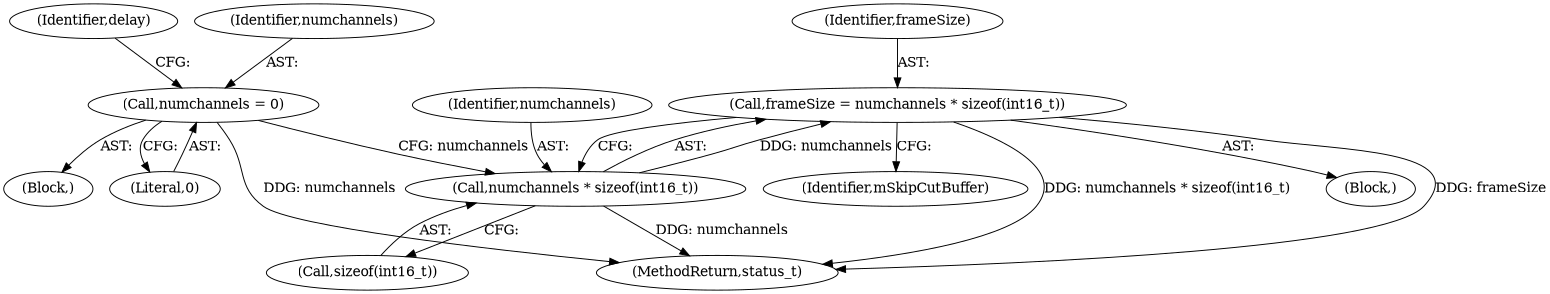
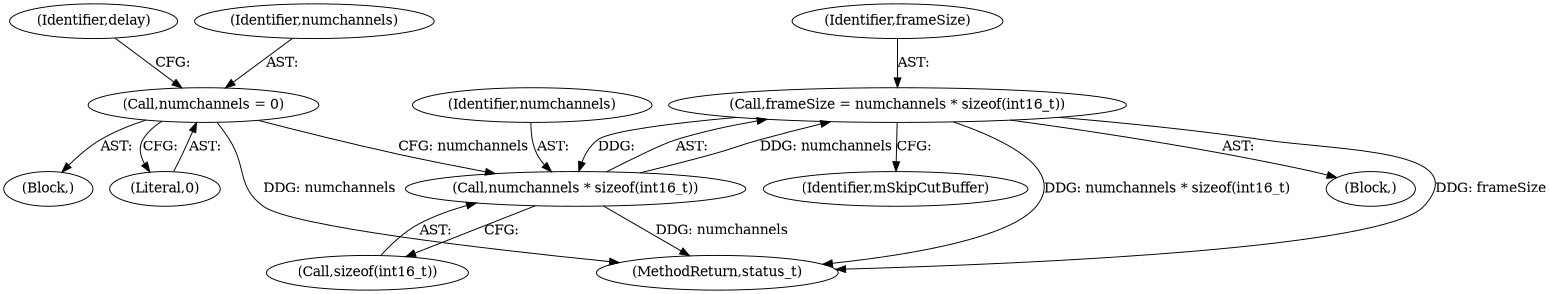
edge "(Call,frameSize = numchannels * sizeof(int16_t))" -> "(Call,numchannels * sizeof(int16_t))": label "CFG: " -> "DDG: "
